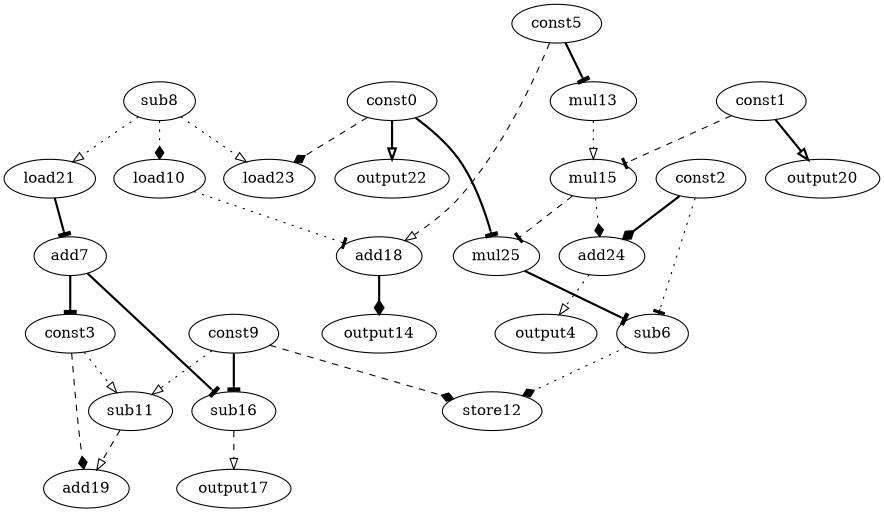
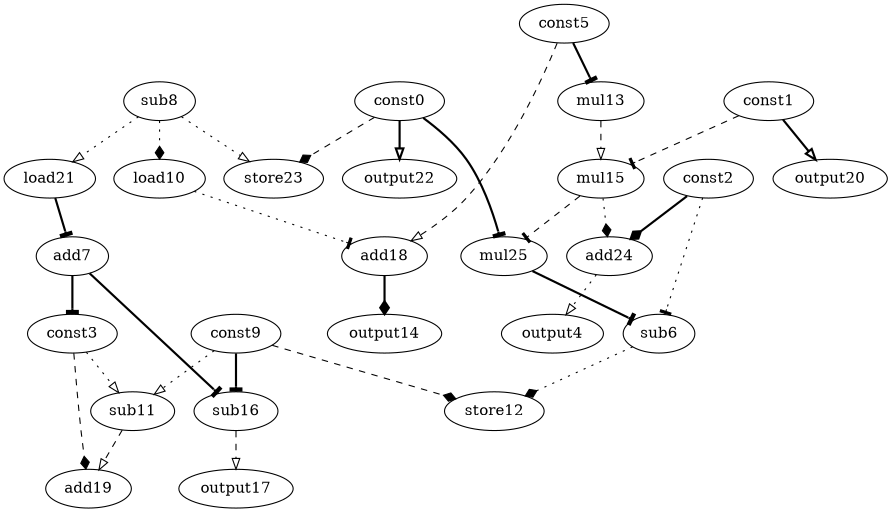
edge "mul13" -> "mul15": style dotted -> dashed
node "load23": label "load23" -> "store23"
